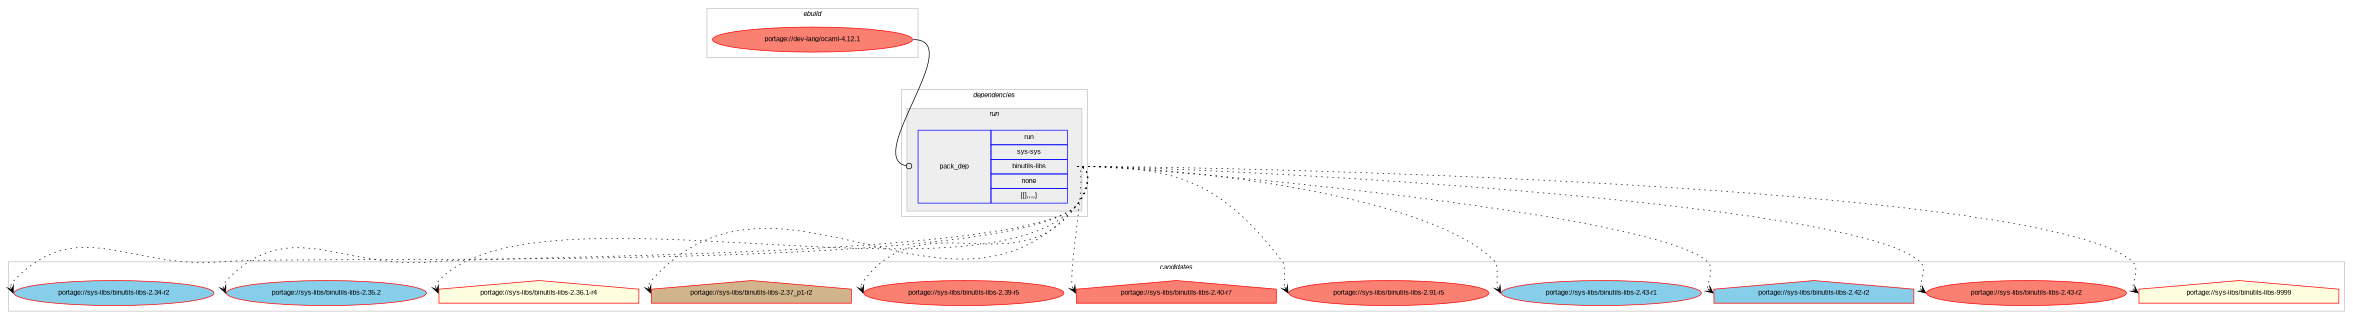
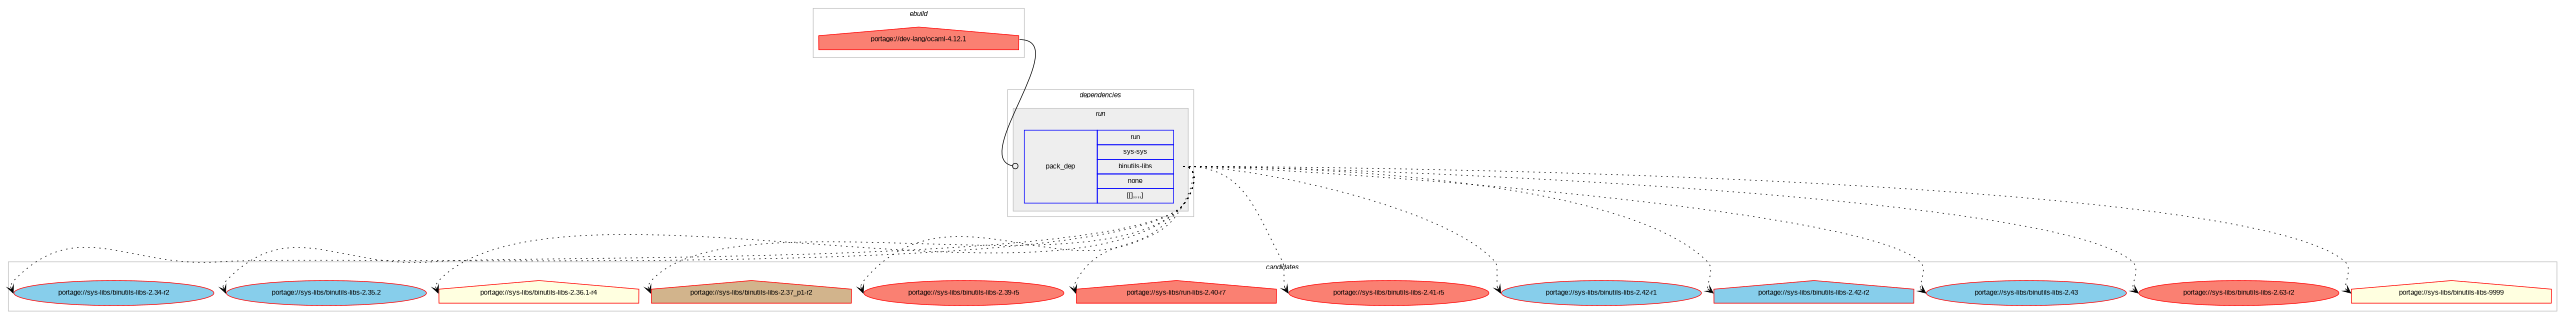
node "portage://dev-lang/ocaml-4.12.1": shape ellipse -> house
node "portage://sys-libs/binutils-libs-2.40-r7": label "portage://sys-libs/binutils-libs-2.40-r7" -> "portage://sys-libs/run-libs-2.40-r7"
node "portage://sys-libs/binutils-libs-2.91-r5": label "portage://sys-libs/binutils-libs-2.91-r5" -> "portage://sys-libs/binutils-libs-2.41-r5"
node "portage://sys-libs/binutils-libs-2.43-r1": label "portage://sys-libs/binutils-libs-2.43-r1" -> "portage://sys-libs/binutils-libs-2.42-r1"
node "portage://sys-libs/binutils-libs-2.43": added
node "portage://sys-libs/binutils-libs-2.43-r2": label "portage://sys-libs/binutils-libs-2.43-r2" -> "portage://sys-libs/binutils-libs-2.63-r2"
